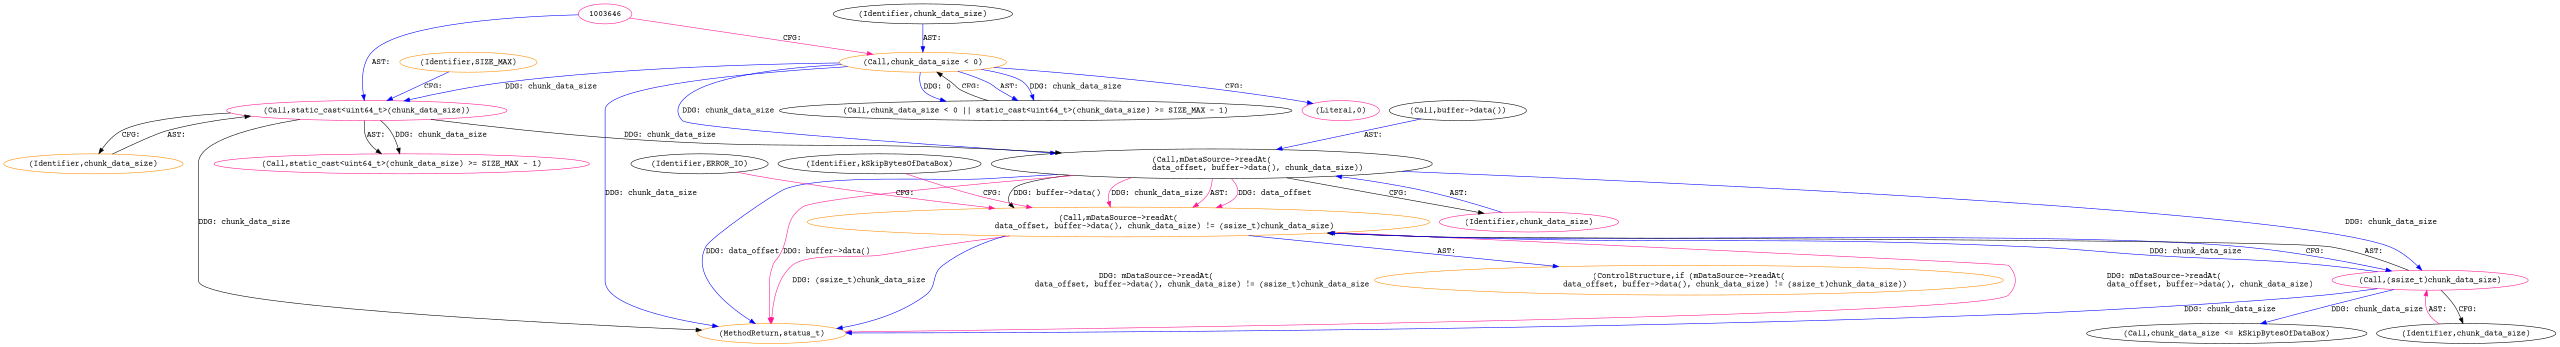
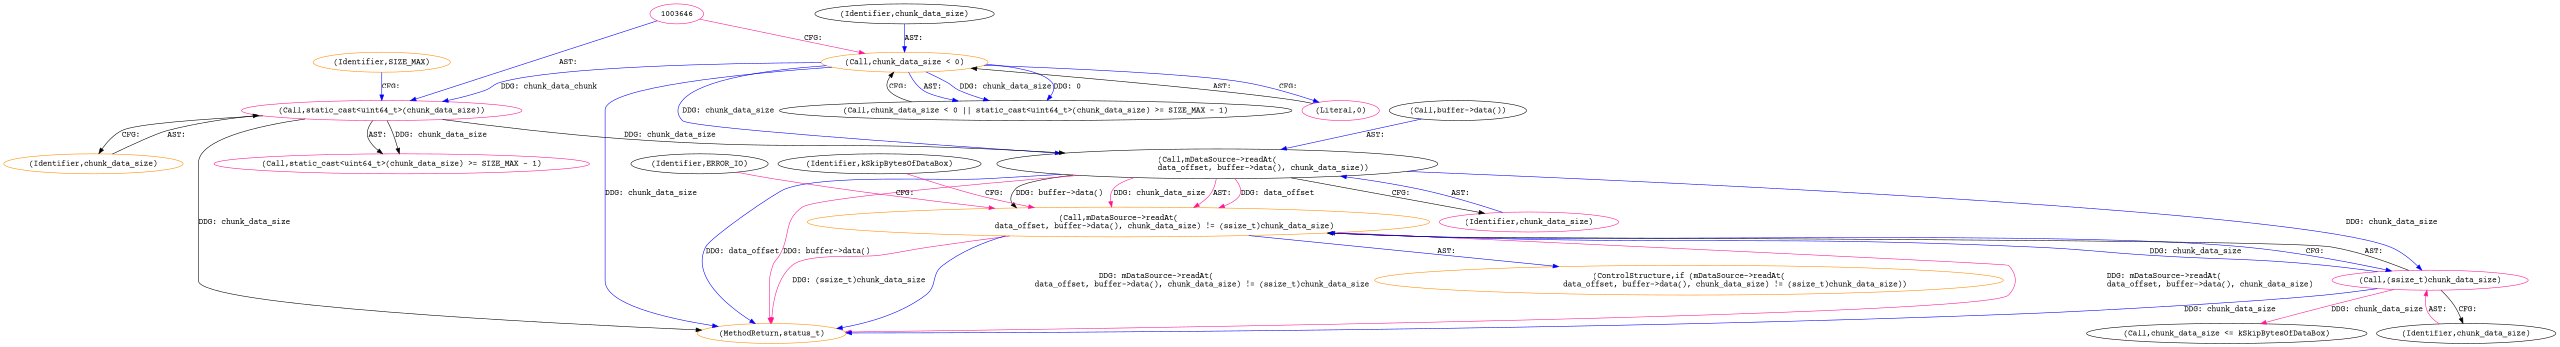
edge "(Literal,0)" -> "(Call,chunk_data_size < 0)": added, label "AST:"
edge "(Call,chunk_data_size < 0)" -> "(Call,static_cast<uint64_t>(chunk_data_size))": label "DDG: chunk_data_size" -> "DDG: chunk_data_chunk"
edge "(Call,(ssize_t)chunk_data_size)" -> "(Call,chunk_data_size <= kSkipBytesOfDataBox)": color blue -> deeppink
